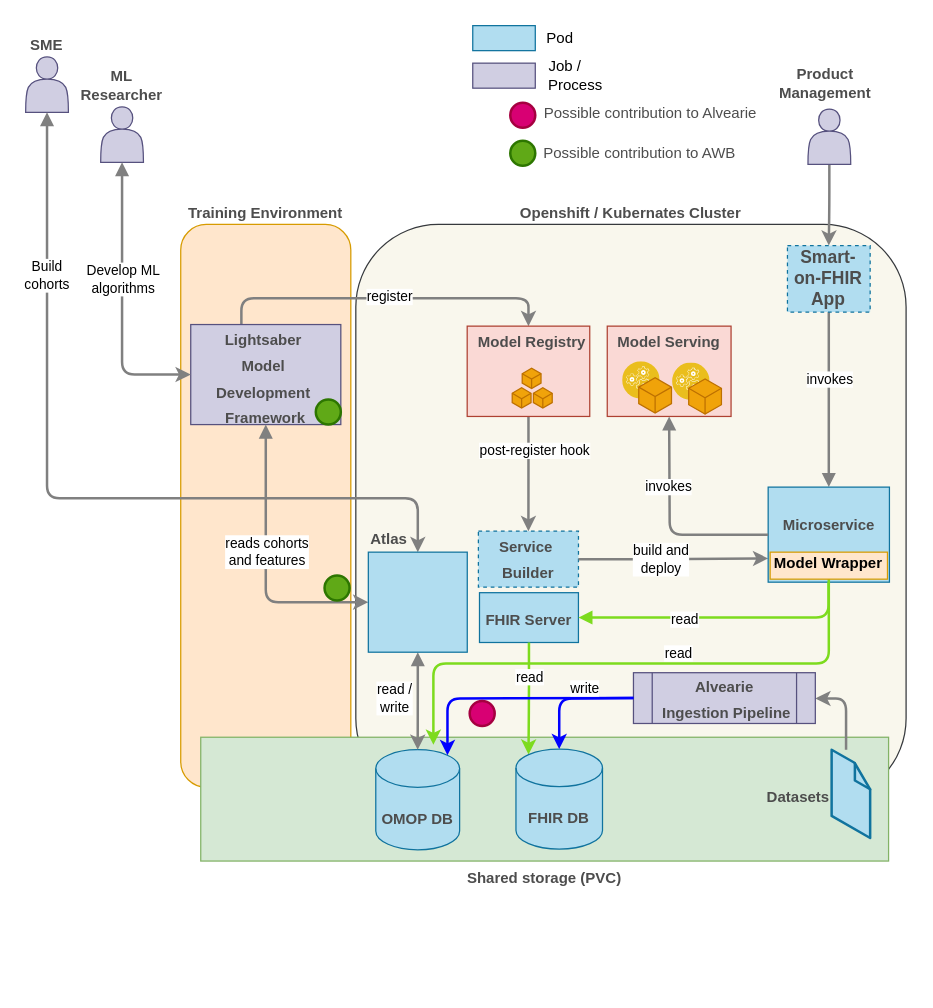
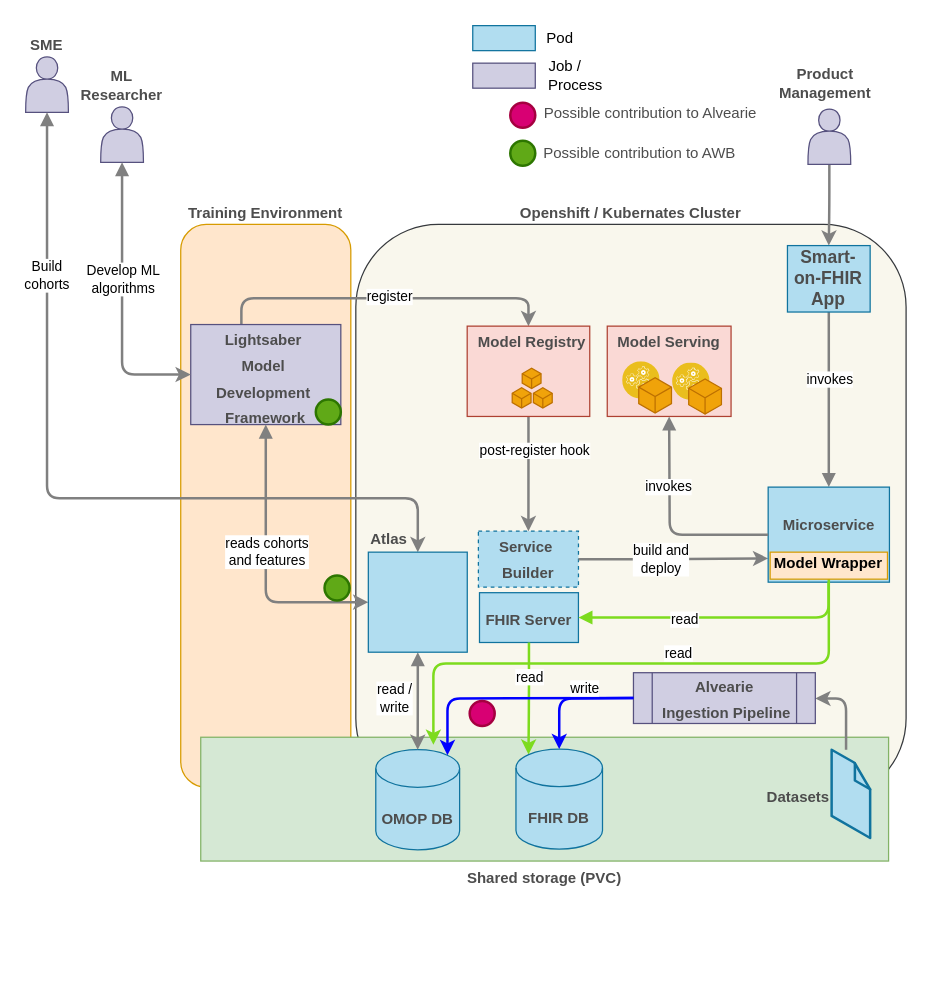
node "Smart-on-FHIR App": style dashed -> solid
